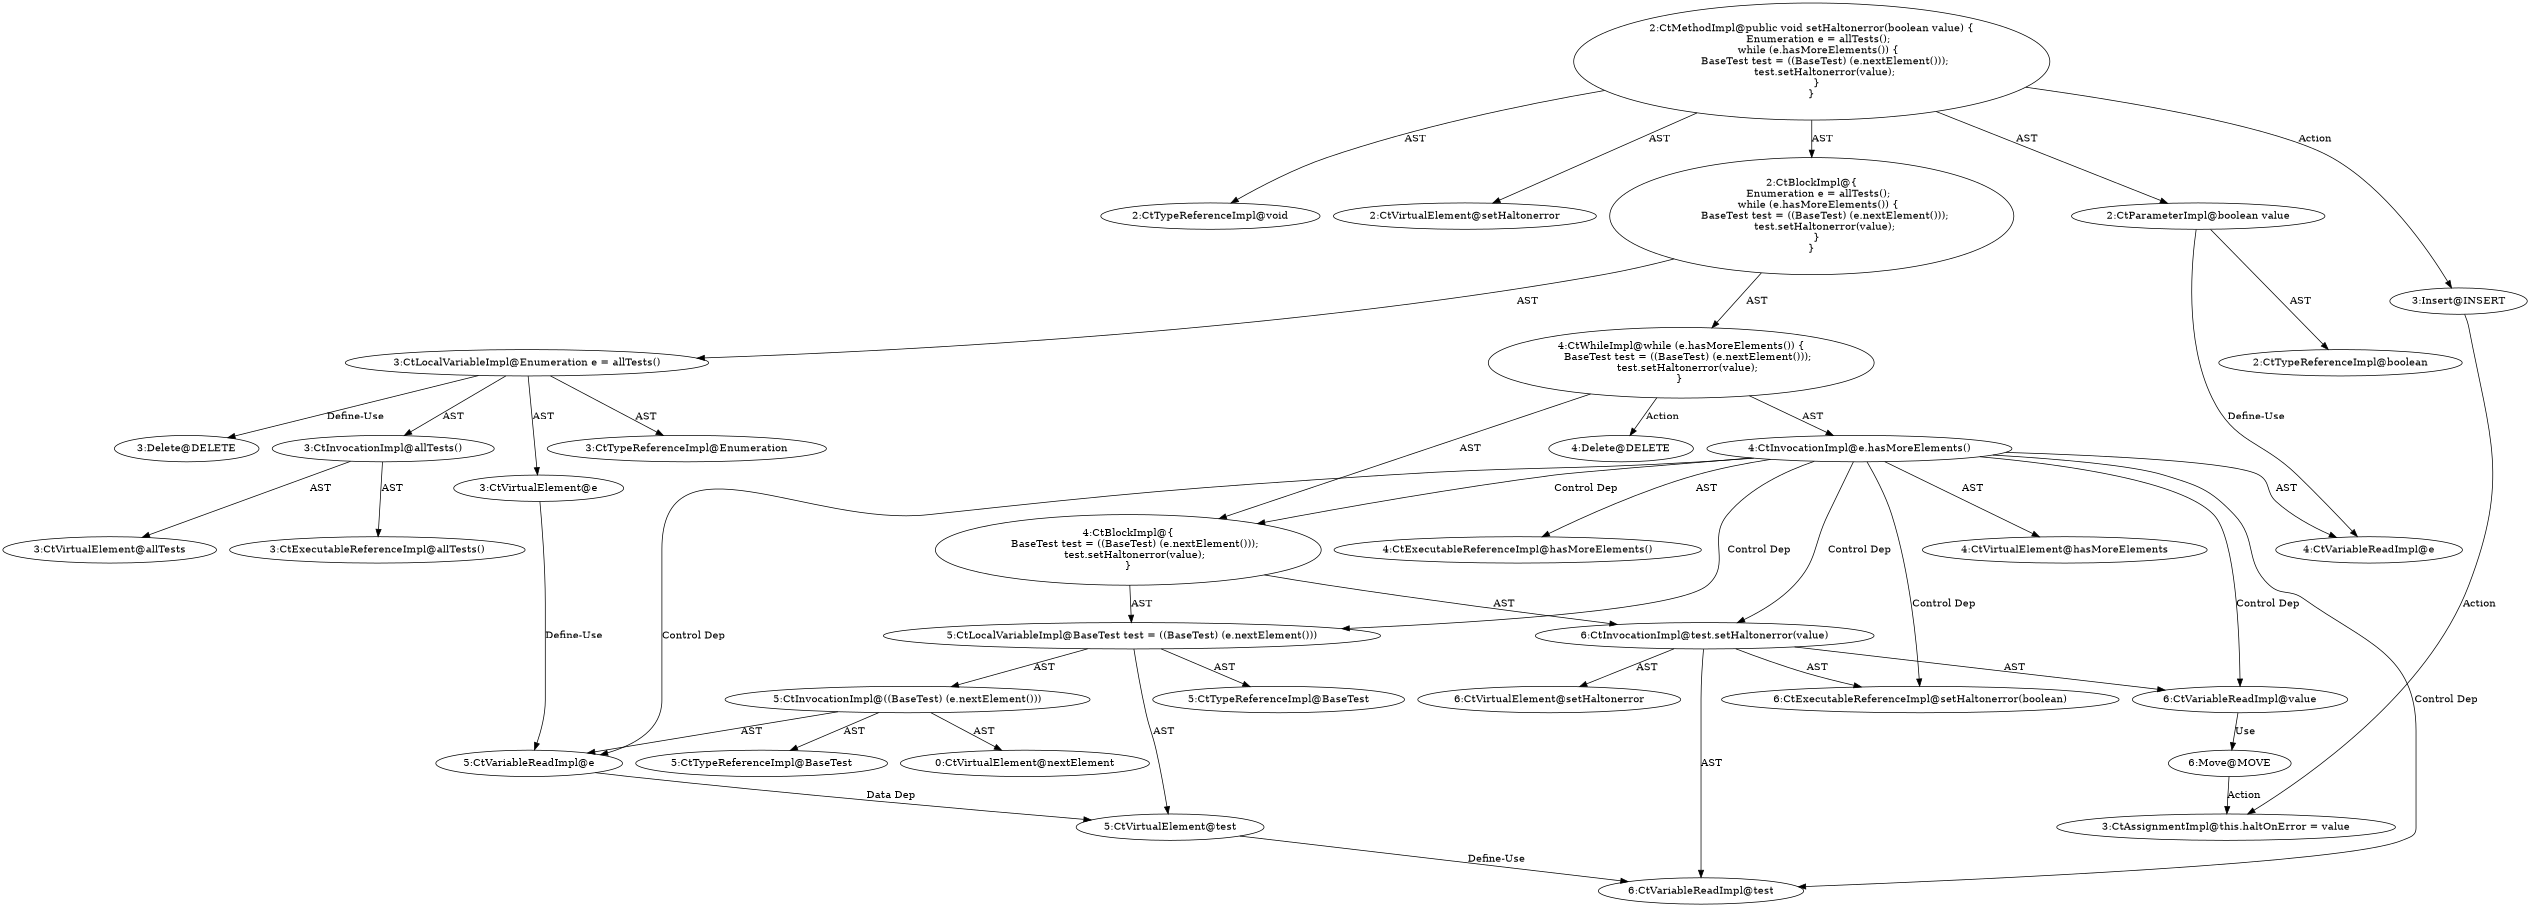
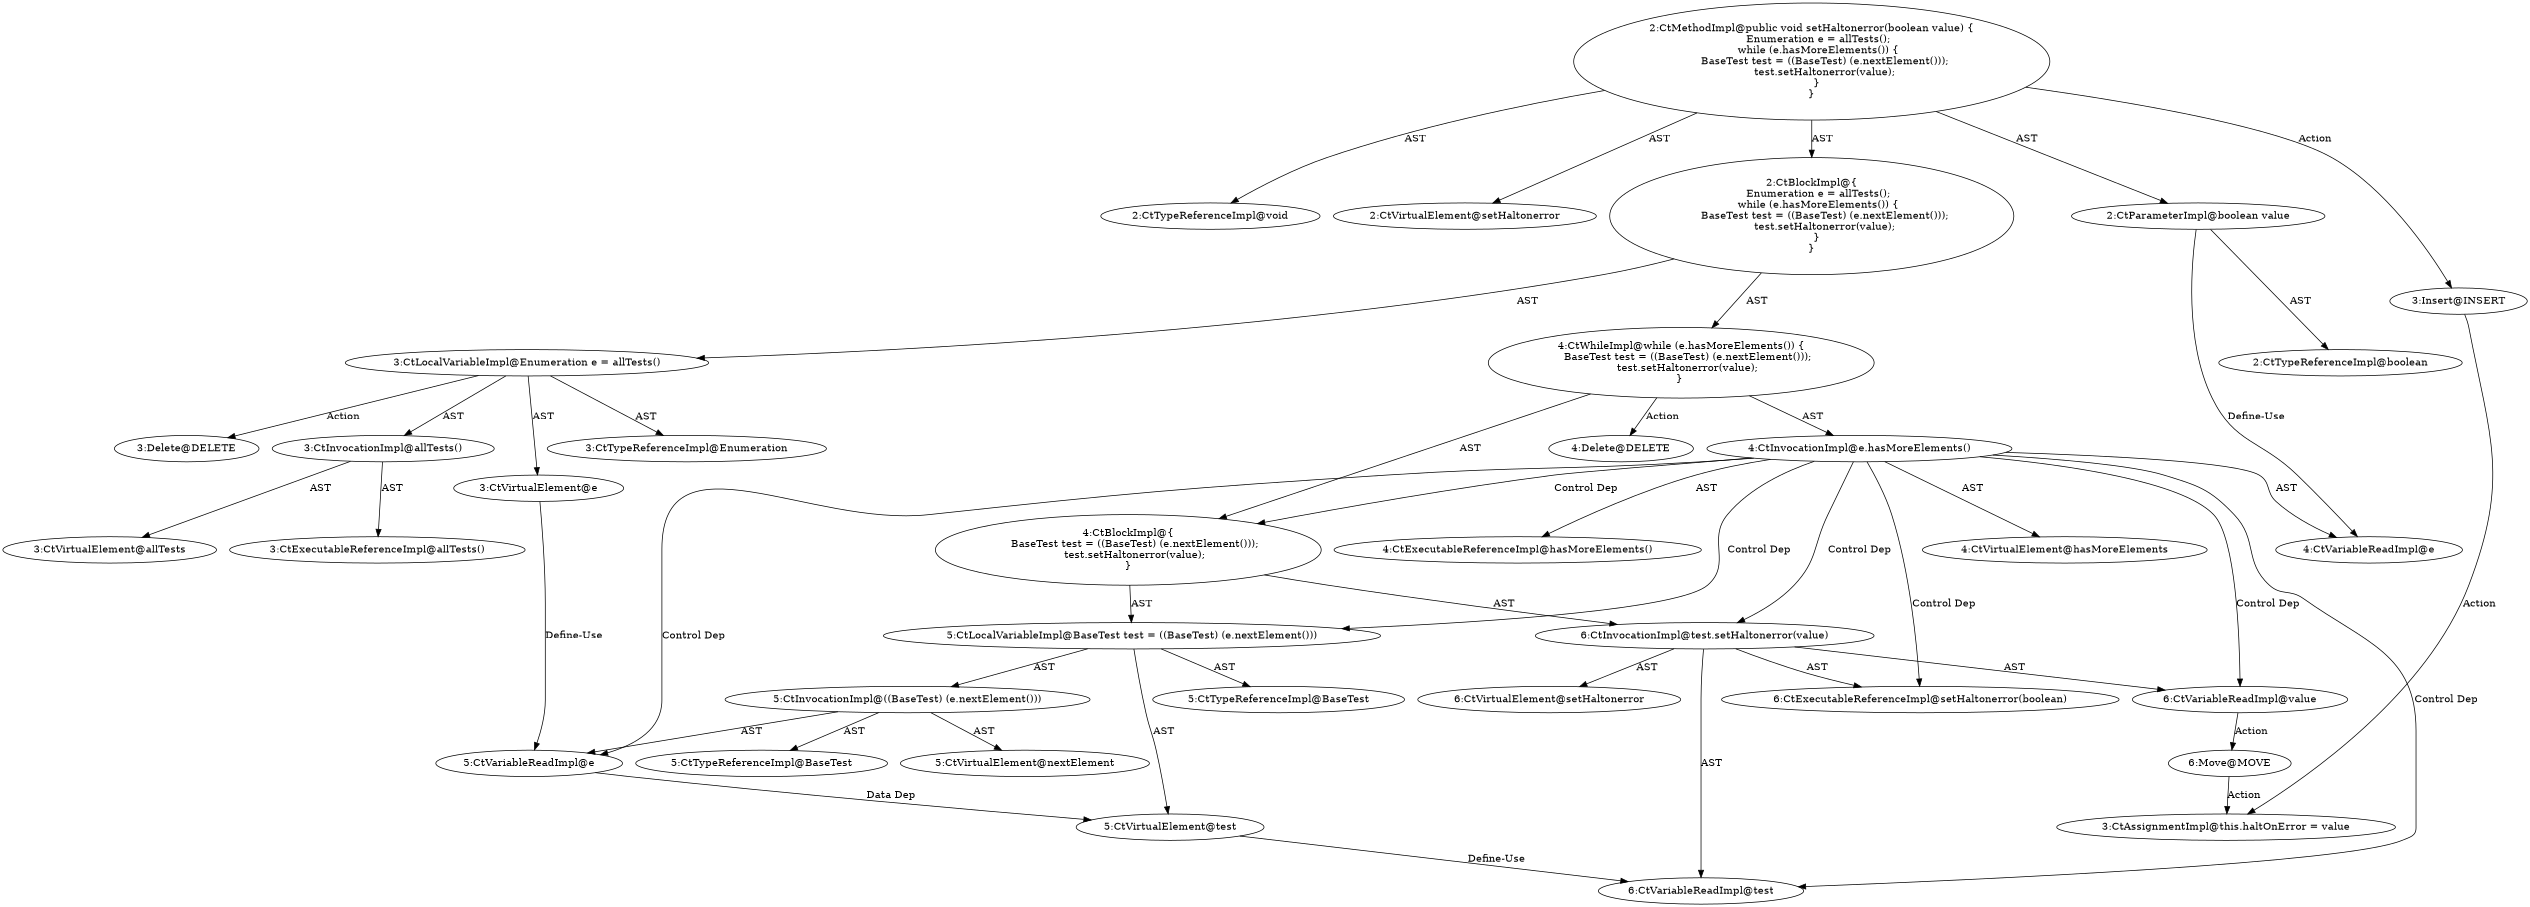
edge "3:CtLocalVariableImpl@Enumeration e = allTests()" -> "3:Delete@DELETE": label "Define-Use" -> "Action"
edge "6:CtVariableReadImpl@value" -> "6:Move@MOVE": label "Use" -> "Action"
node "0:CtVirtualElement@nextElement": label "0:CtVirtualElement@nextElement" -> "5:CtVirtualElement@nextElement"
